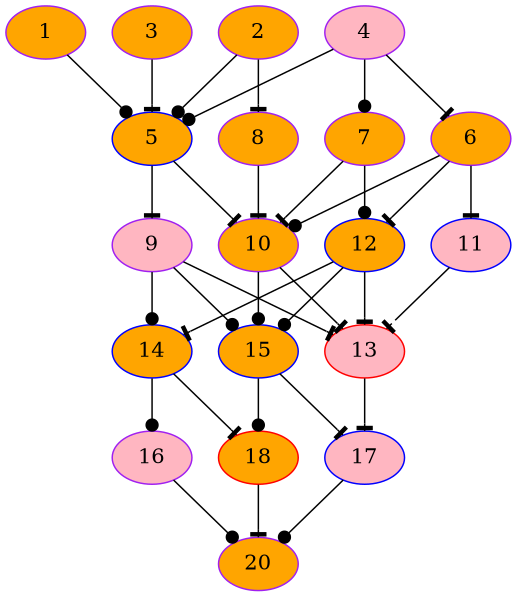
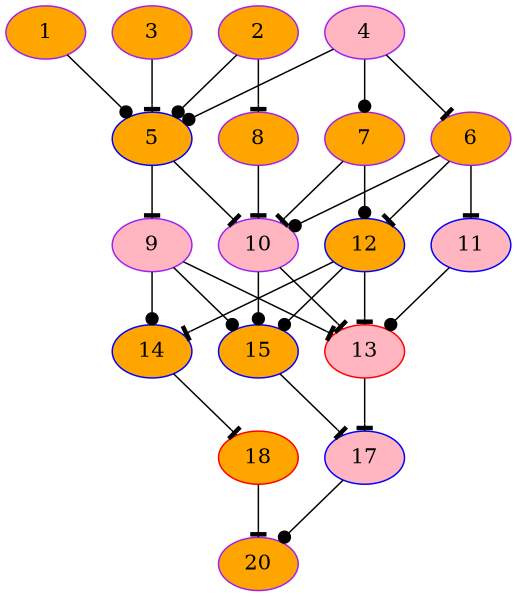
node "10": fillcolor orange -> lightpink
edge "11" -> "13": arrowhead tee -> dot
edge "15" -> "18": removed
node "16": removed
